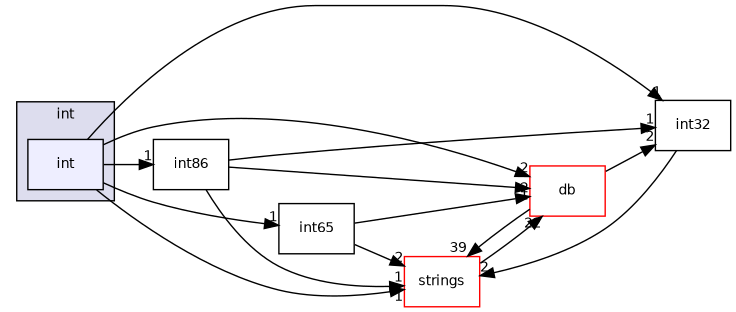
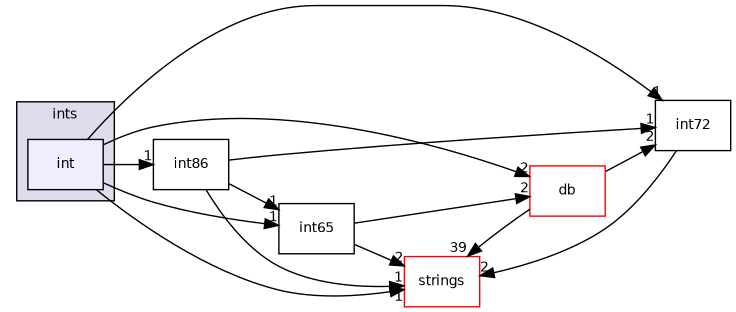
cluster "int": label "int" -> "ints"
node "int32": label "int32" -> "int72"
edge "int86" -> "db": now "int86" -> "int65"
edge "strings" -> "db": removed
